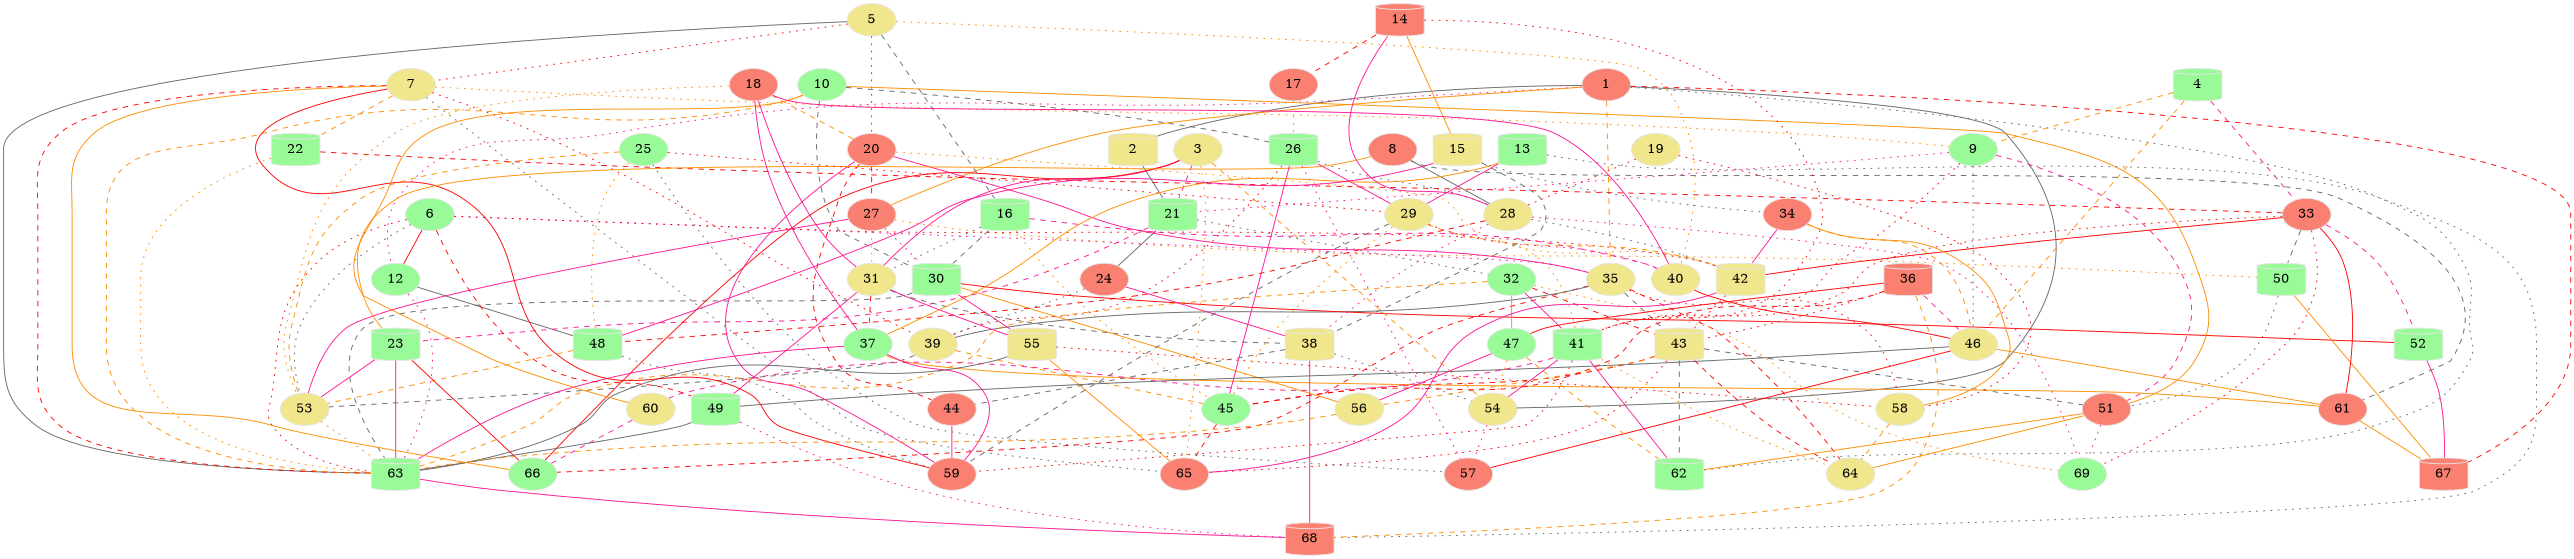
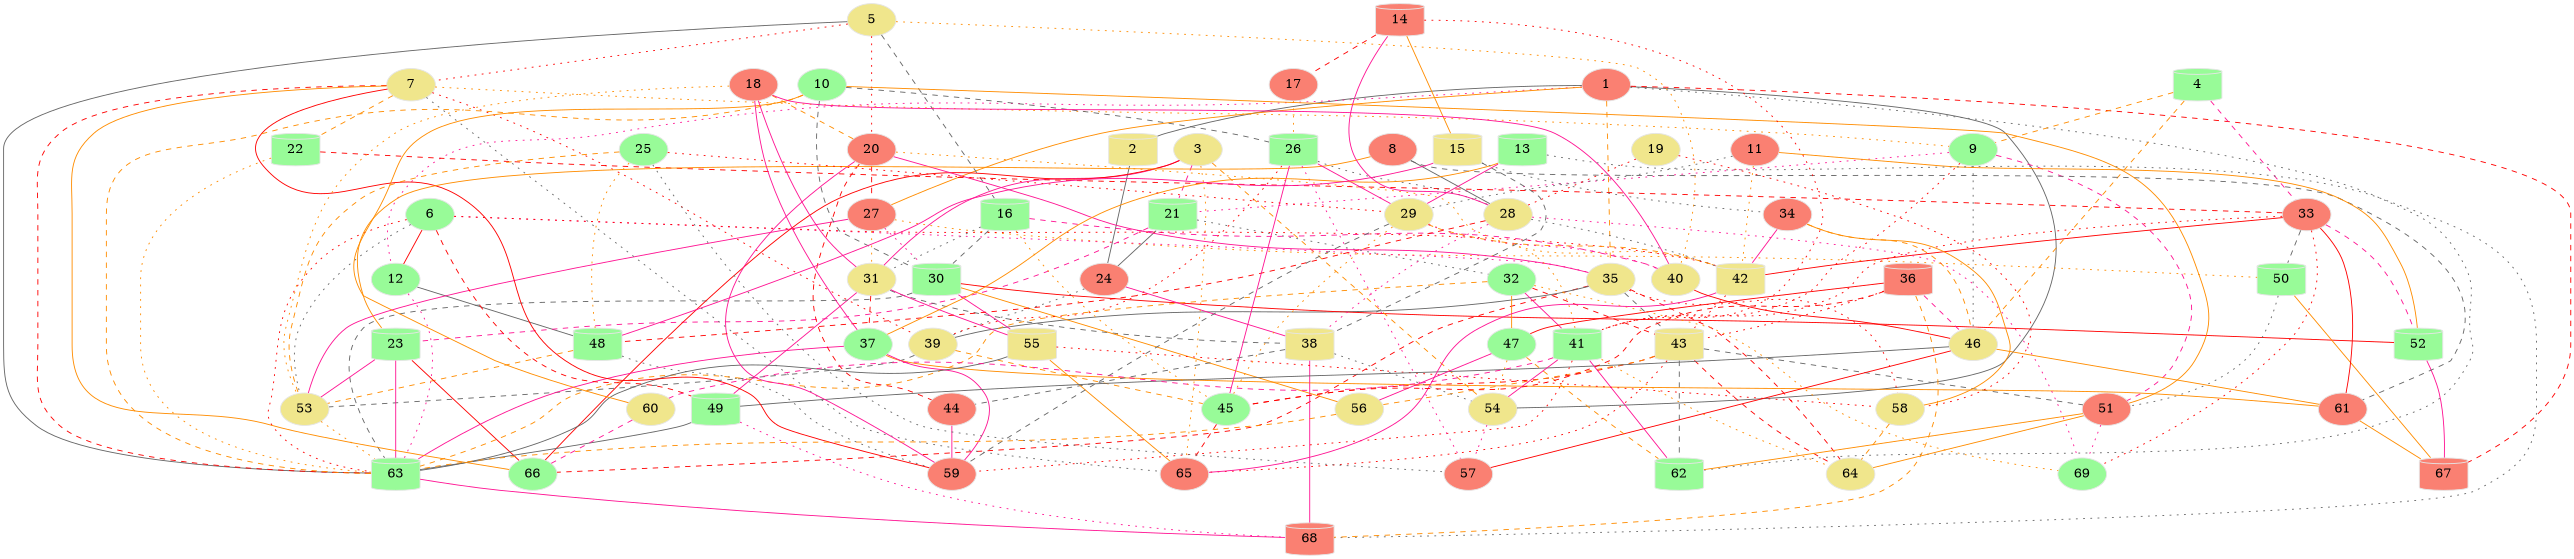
node "11": added
edge "2" -- "21": now "2" -- "24"
